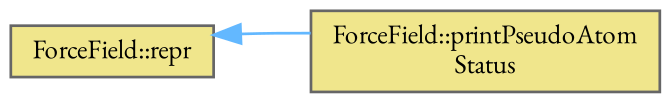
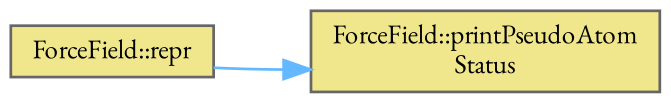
edge "ForceField::printPseudoAtom Status" -> "ForceField::repr": reversed
